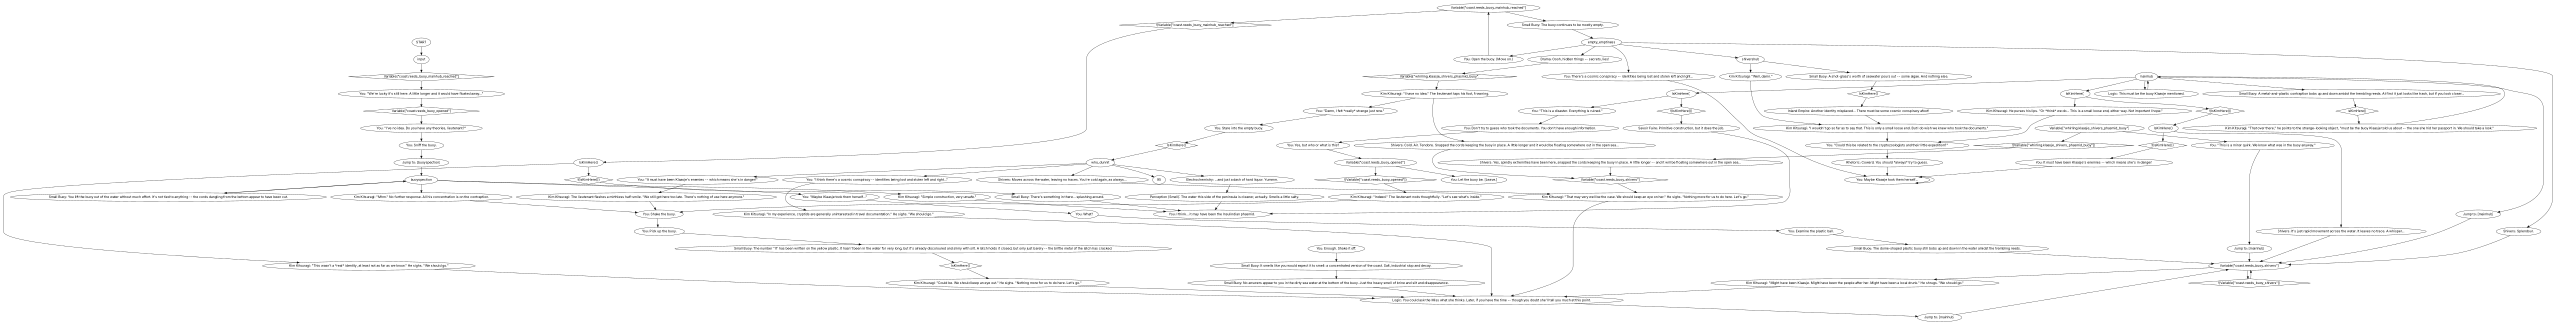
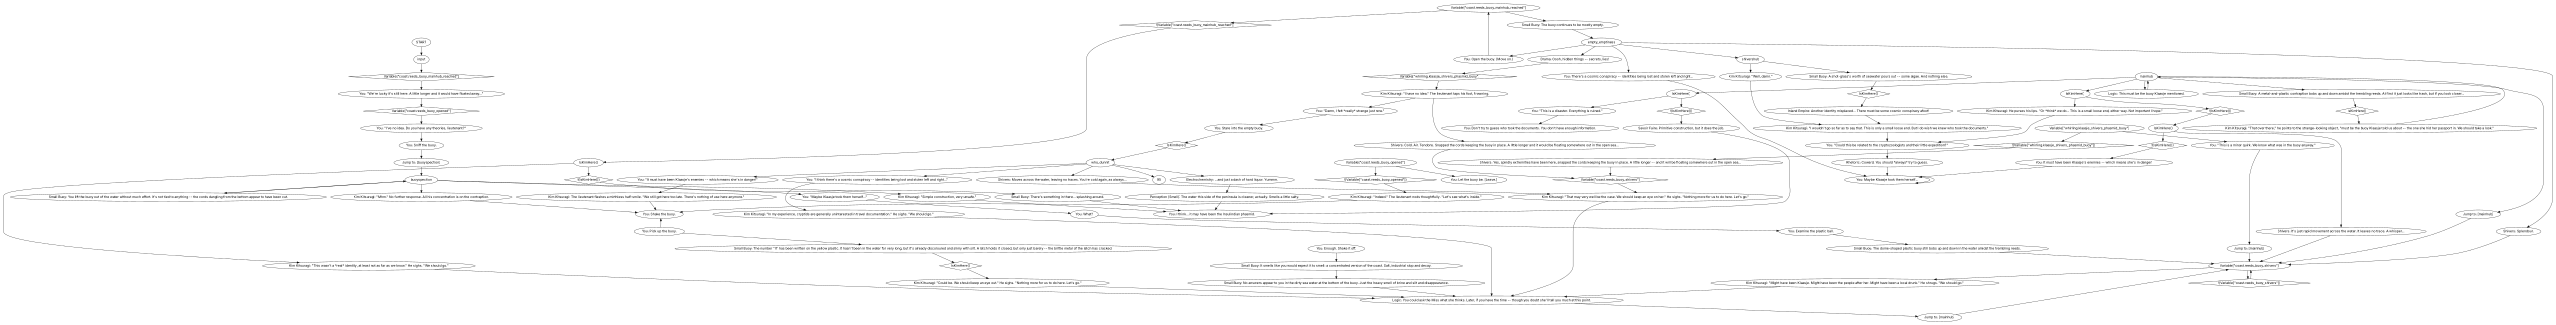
node "You: Yes, but who or what is this?": removed
edge "You: Shake the buoy." -> "You: Pick up the buoy.": reversed
